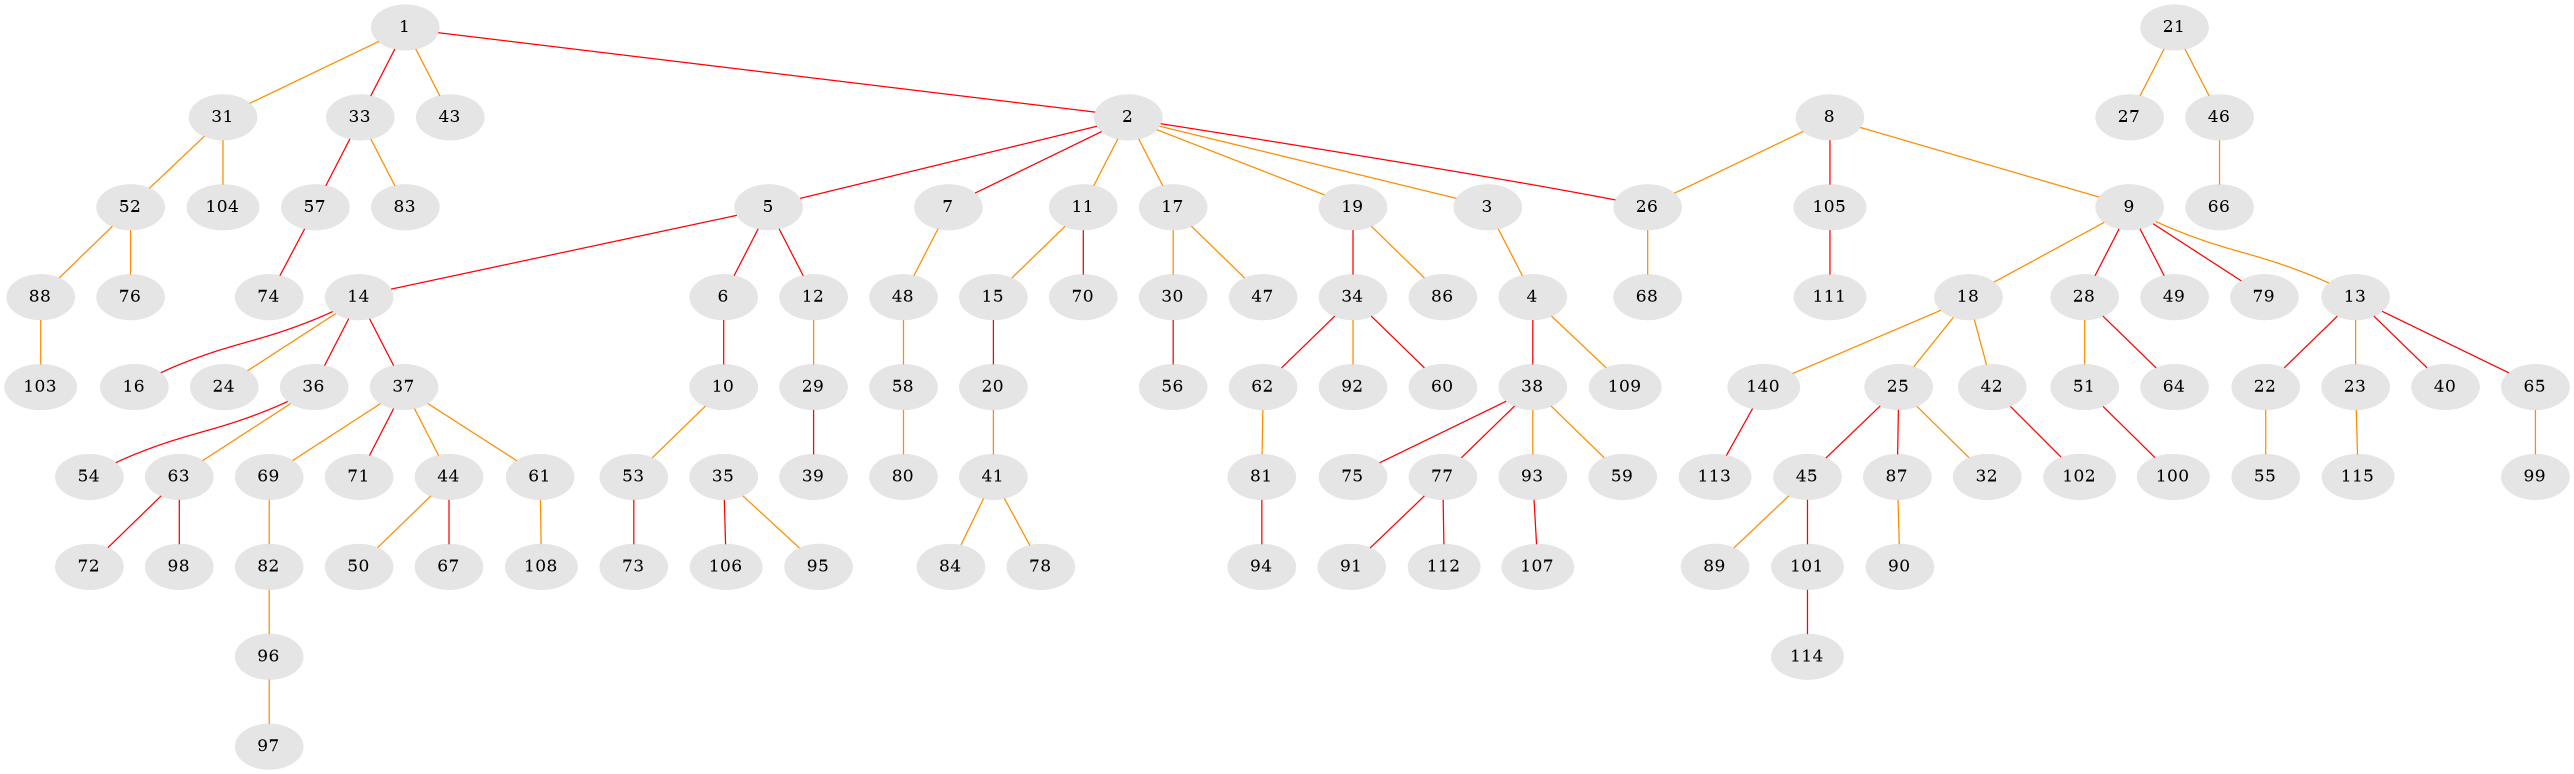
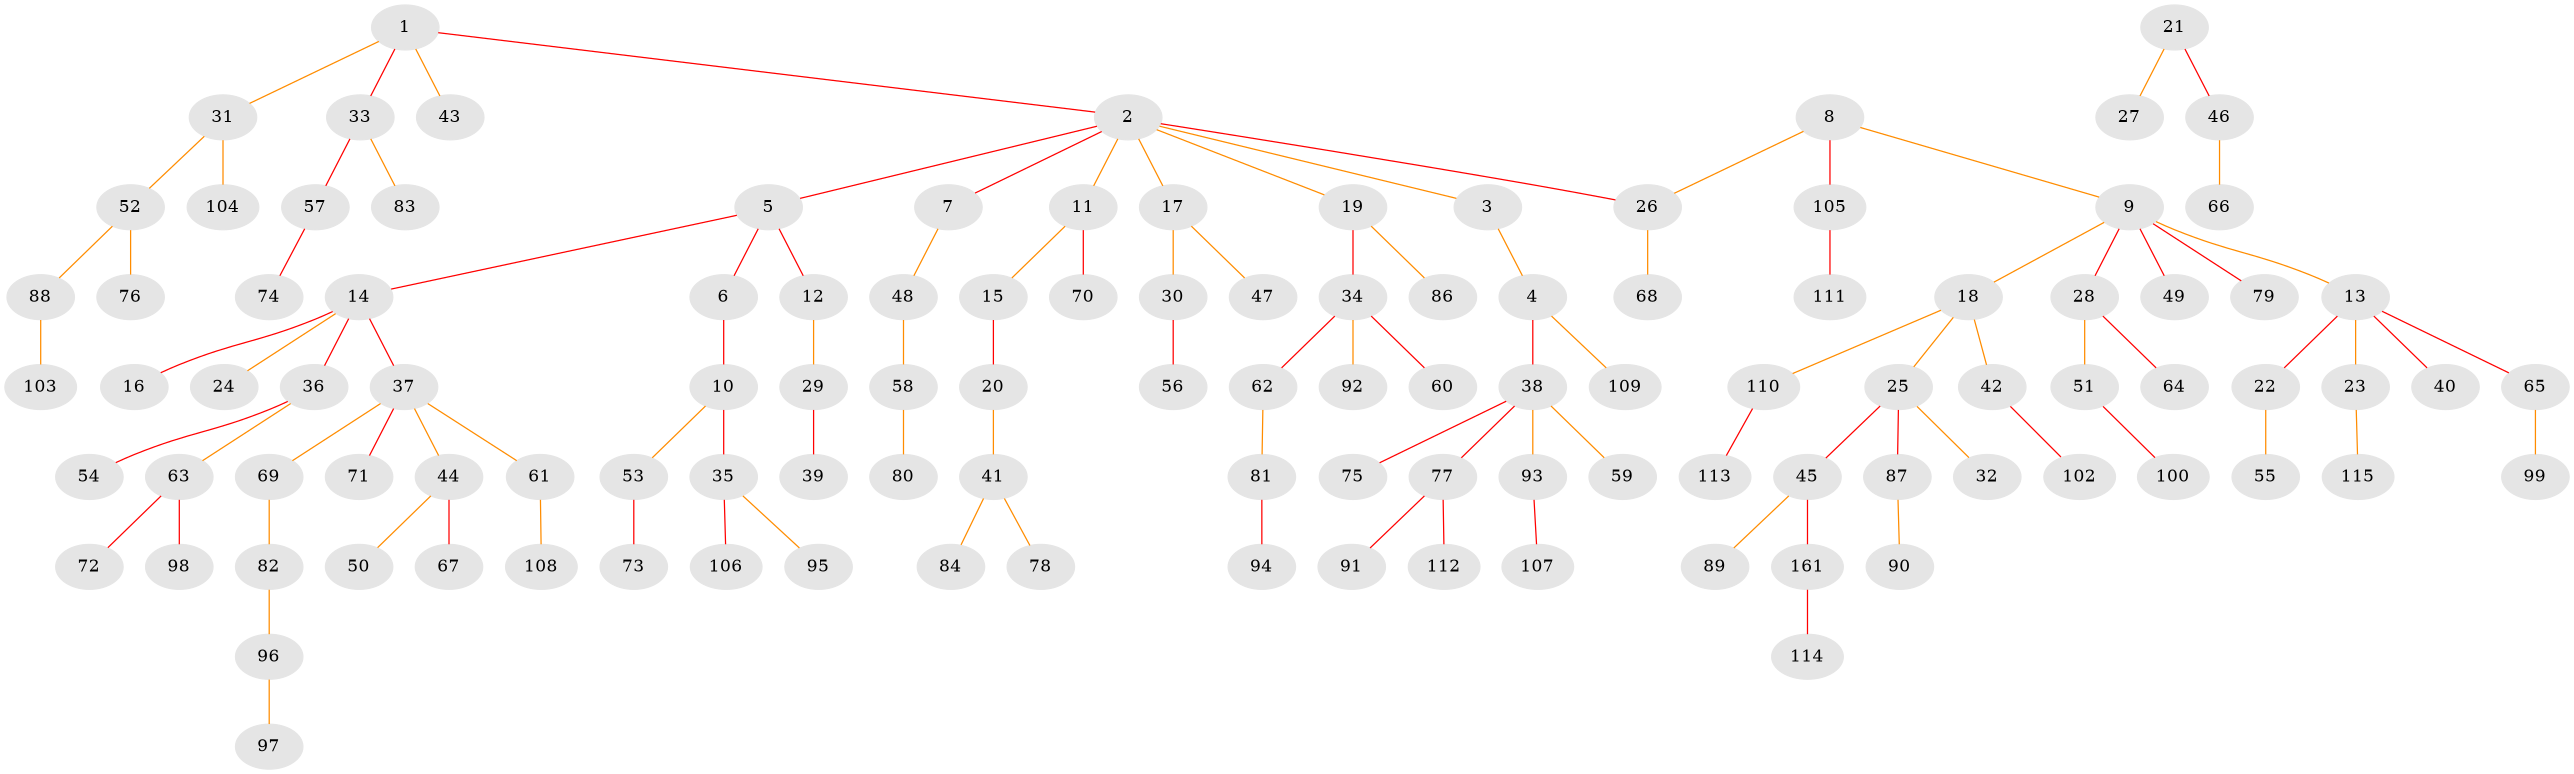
edge "21" -- "46": color darkorange -> red
node "140": label "140" -> "110"
edge "10" -- "35": added
node "101": label "101" -> "161"
